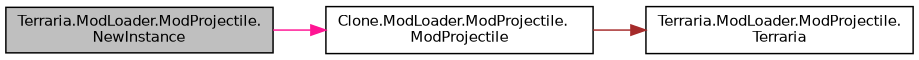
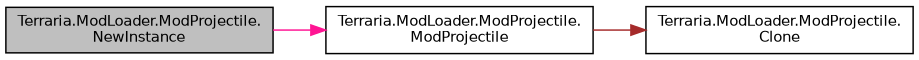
node "Clone.ModLoader.ModProjectile. ModProjectile": label "Clone.ModLoader.ModProjectile. ModProjectile" -> "Terraria.ModLoader.ModProjectile. ModProjectile"
node "Terraria.ModLoader.ModProjectile. Terraria": label "Terraria.ModLoader.ModProjectile. Terraria" -> "Terraria.ModLoader.ModProjectile. Clone"
